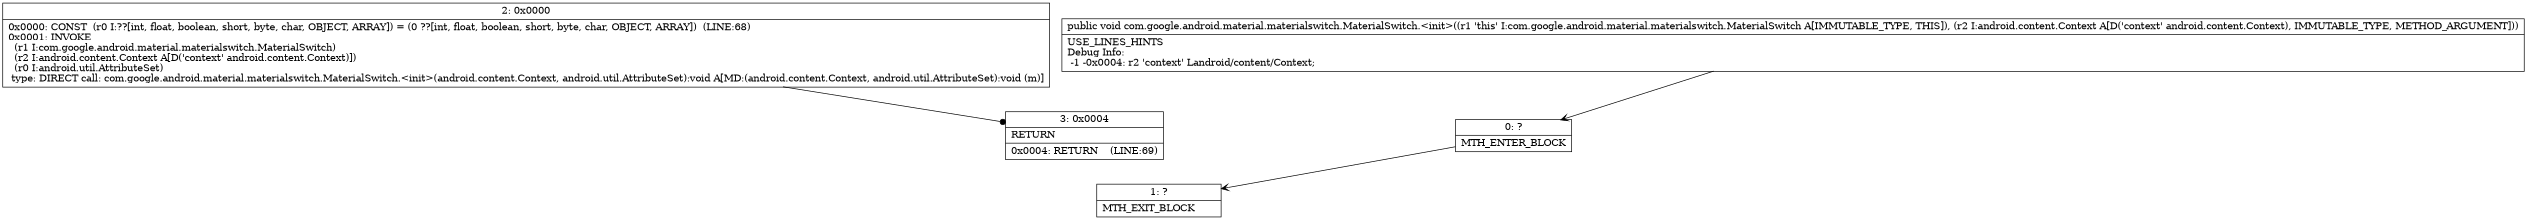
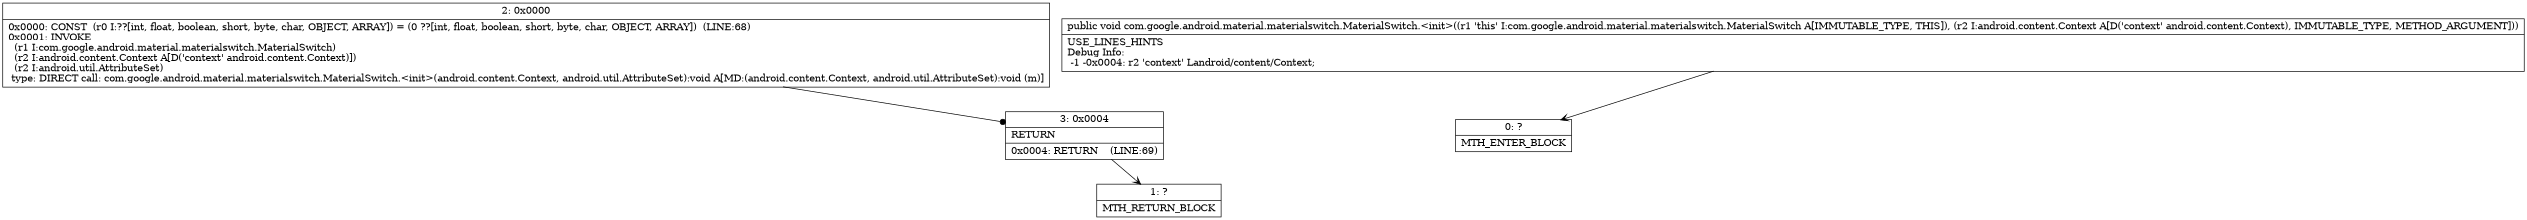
node "2: 0x0000": text "(r0 I:android.util.AttributeSet)" -> "(r2 I:android.util.AttributeSet)"
edge "0: ?" -> "1: ?": now "3: 0x0004" -> "1: ?"
node "1: ?": text "MTH_EXIT_BLOCK" -> "MTH_RETURN_BLOCK"
